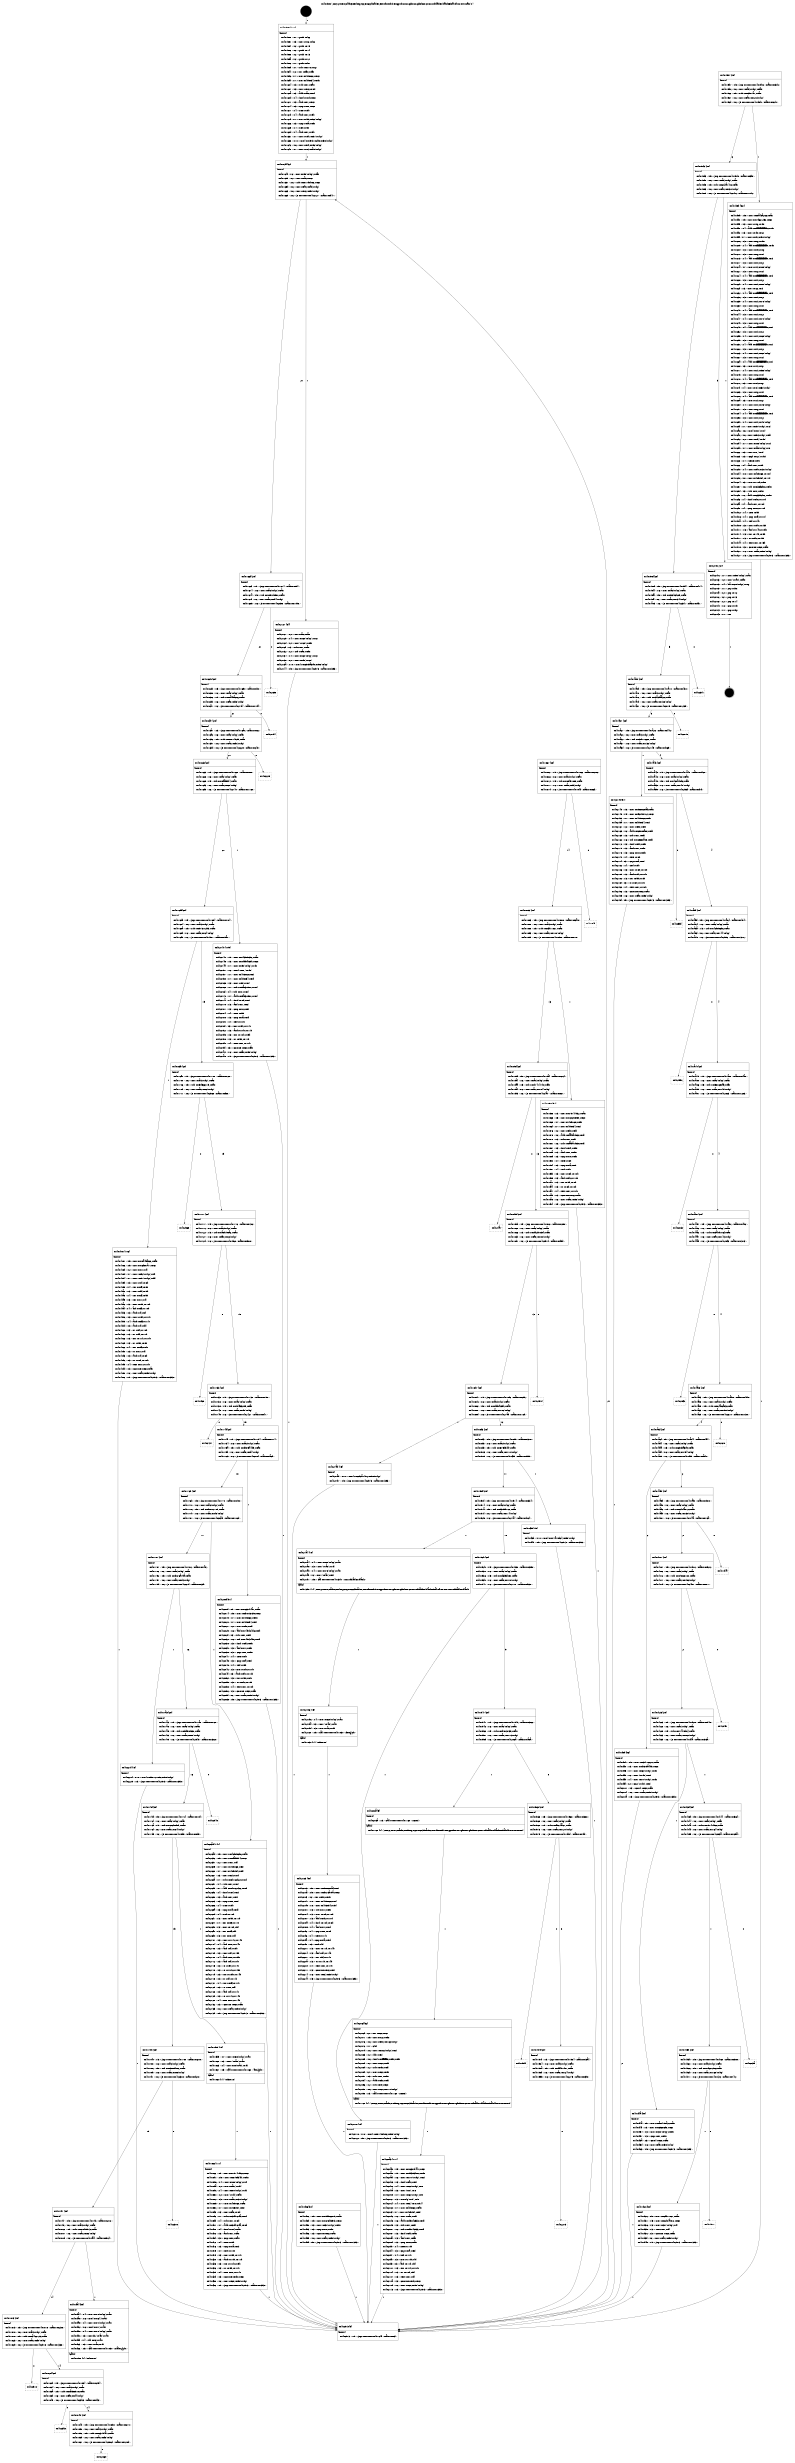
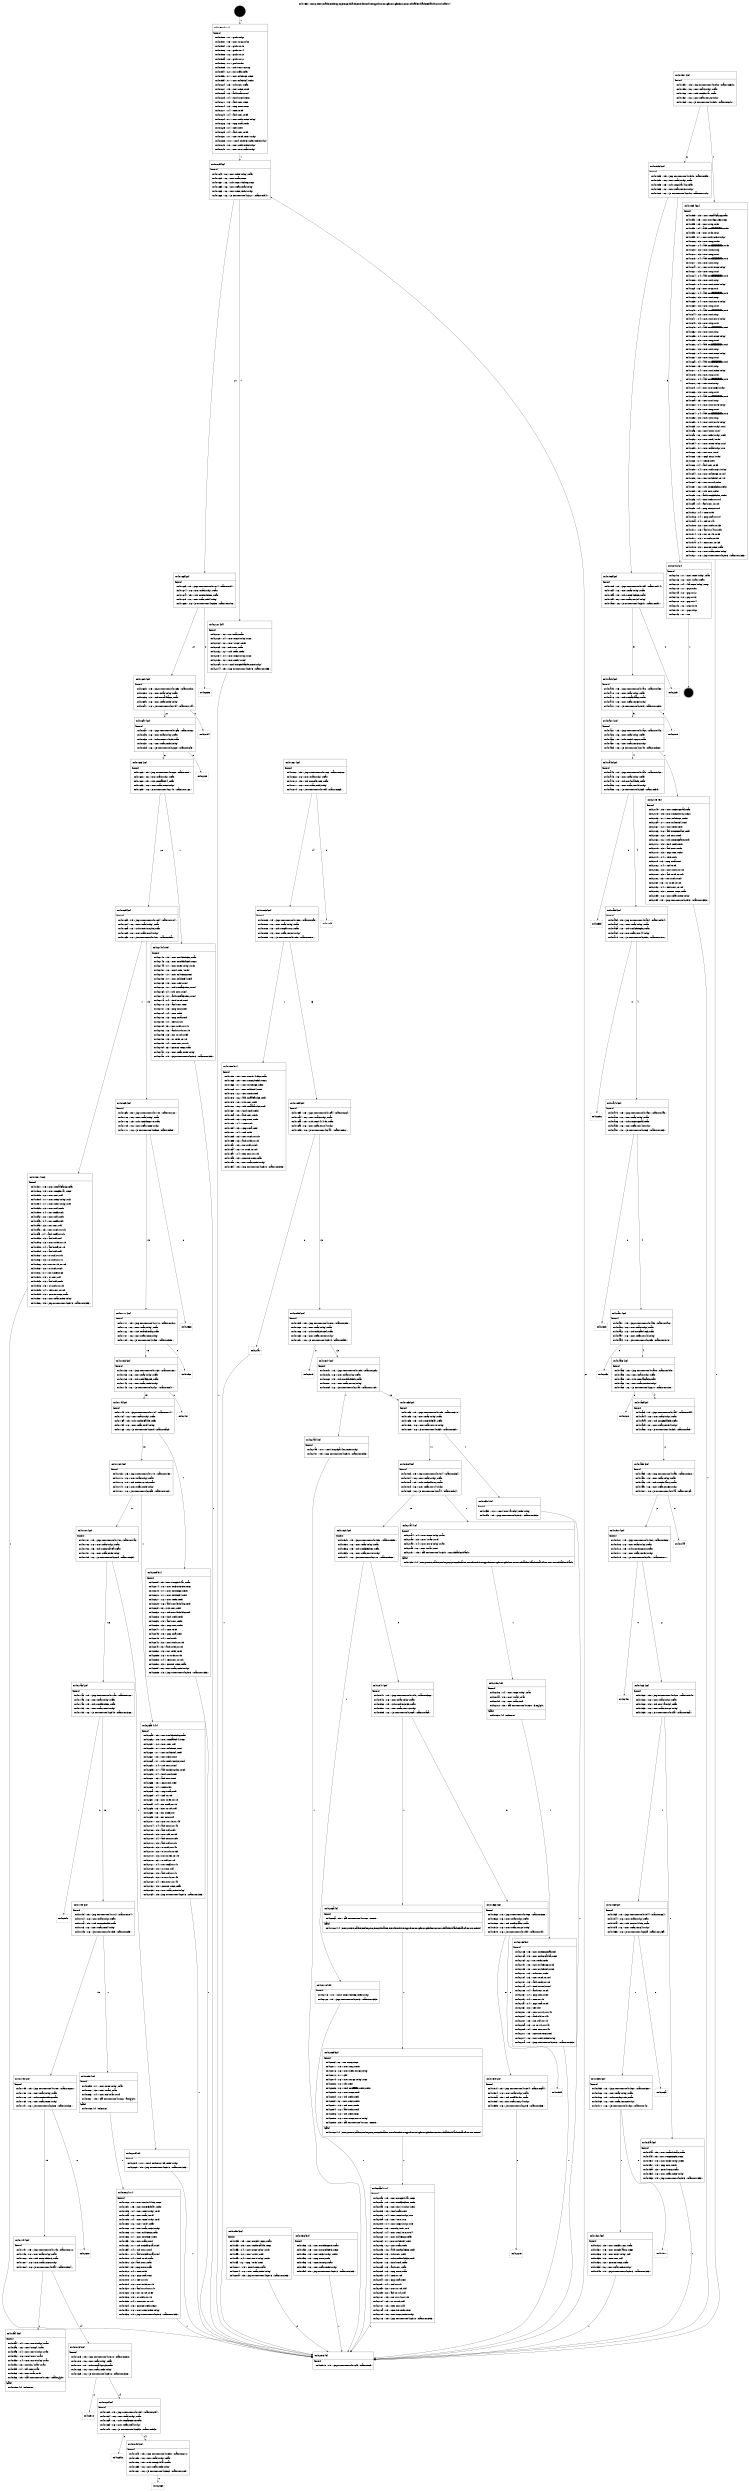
edge "0x401acf [28]" -> "0x401feb [36]": removed, label "2"
edge "0x401e5e [91]" -> "0x402973 [5]": now "0x4024a7" -> "0x402973 [5]"
